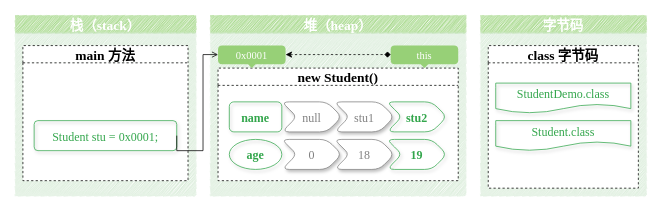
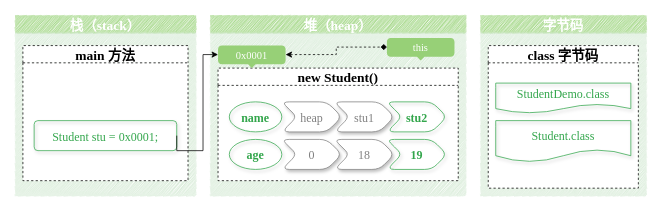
edge "Student stu = 0x0001;" -> "0x0001": arrowhead open -> classic
node "this": moved (424, 57) -> (420, 49)
node "name": shape rounded rectangle -> ellipse
node "null": label "null" -> "heap"
node "Student.class": size 135x30 -> 135x41
